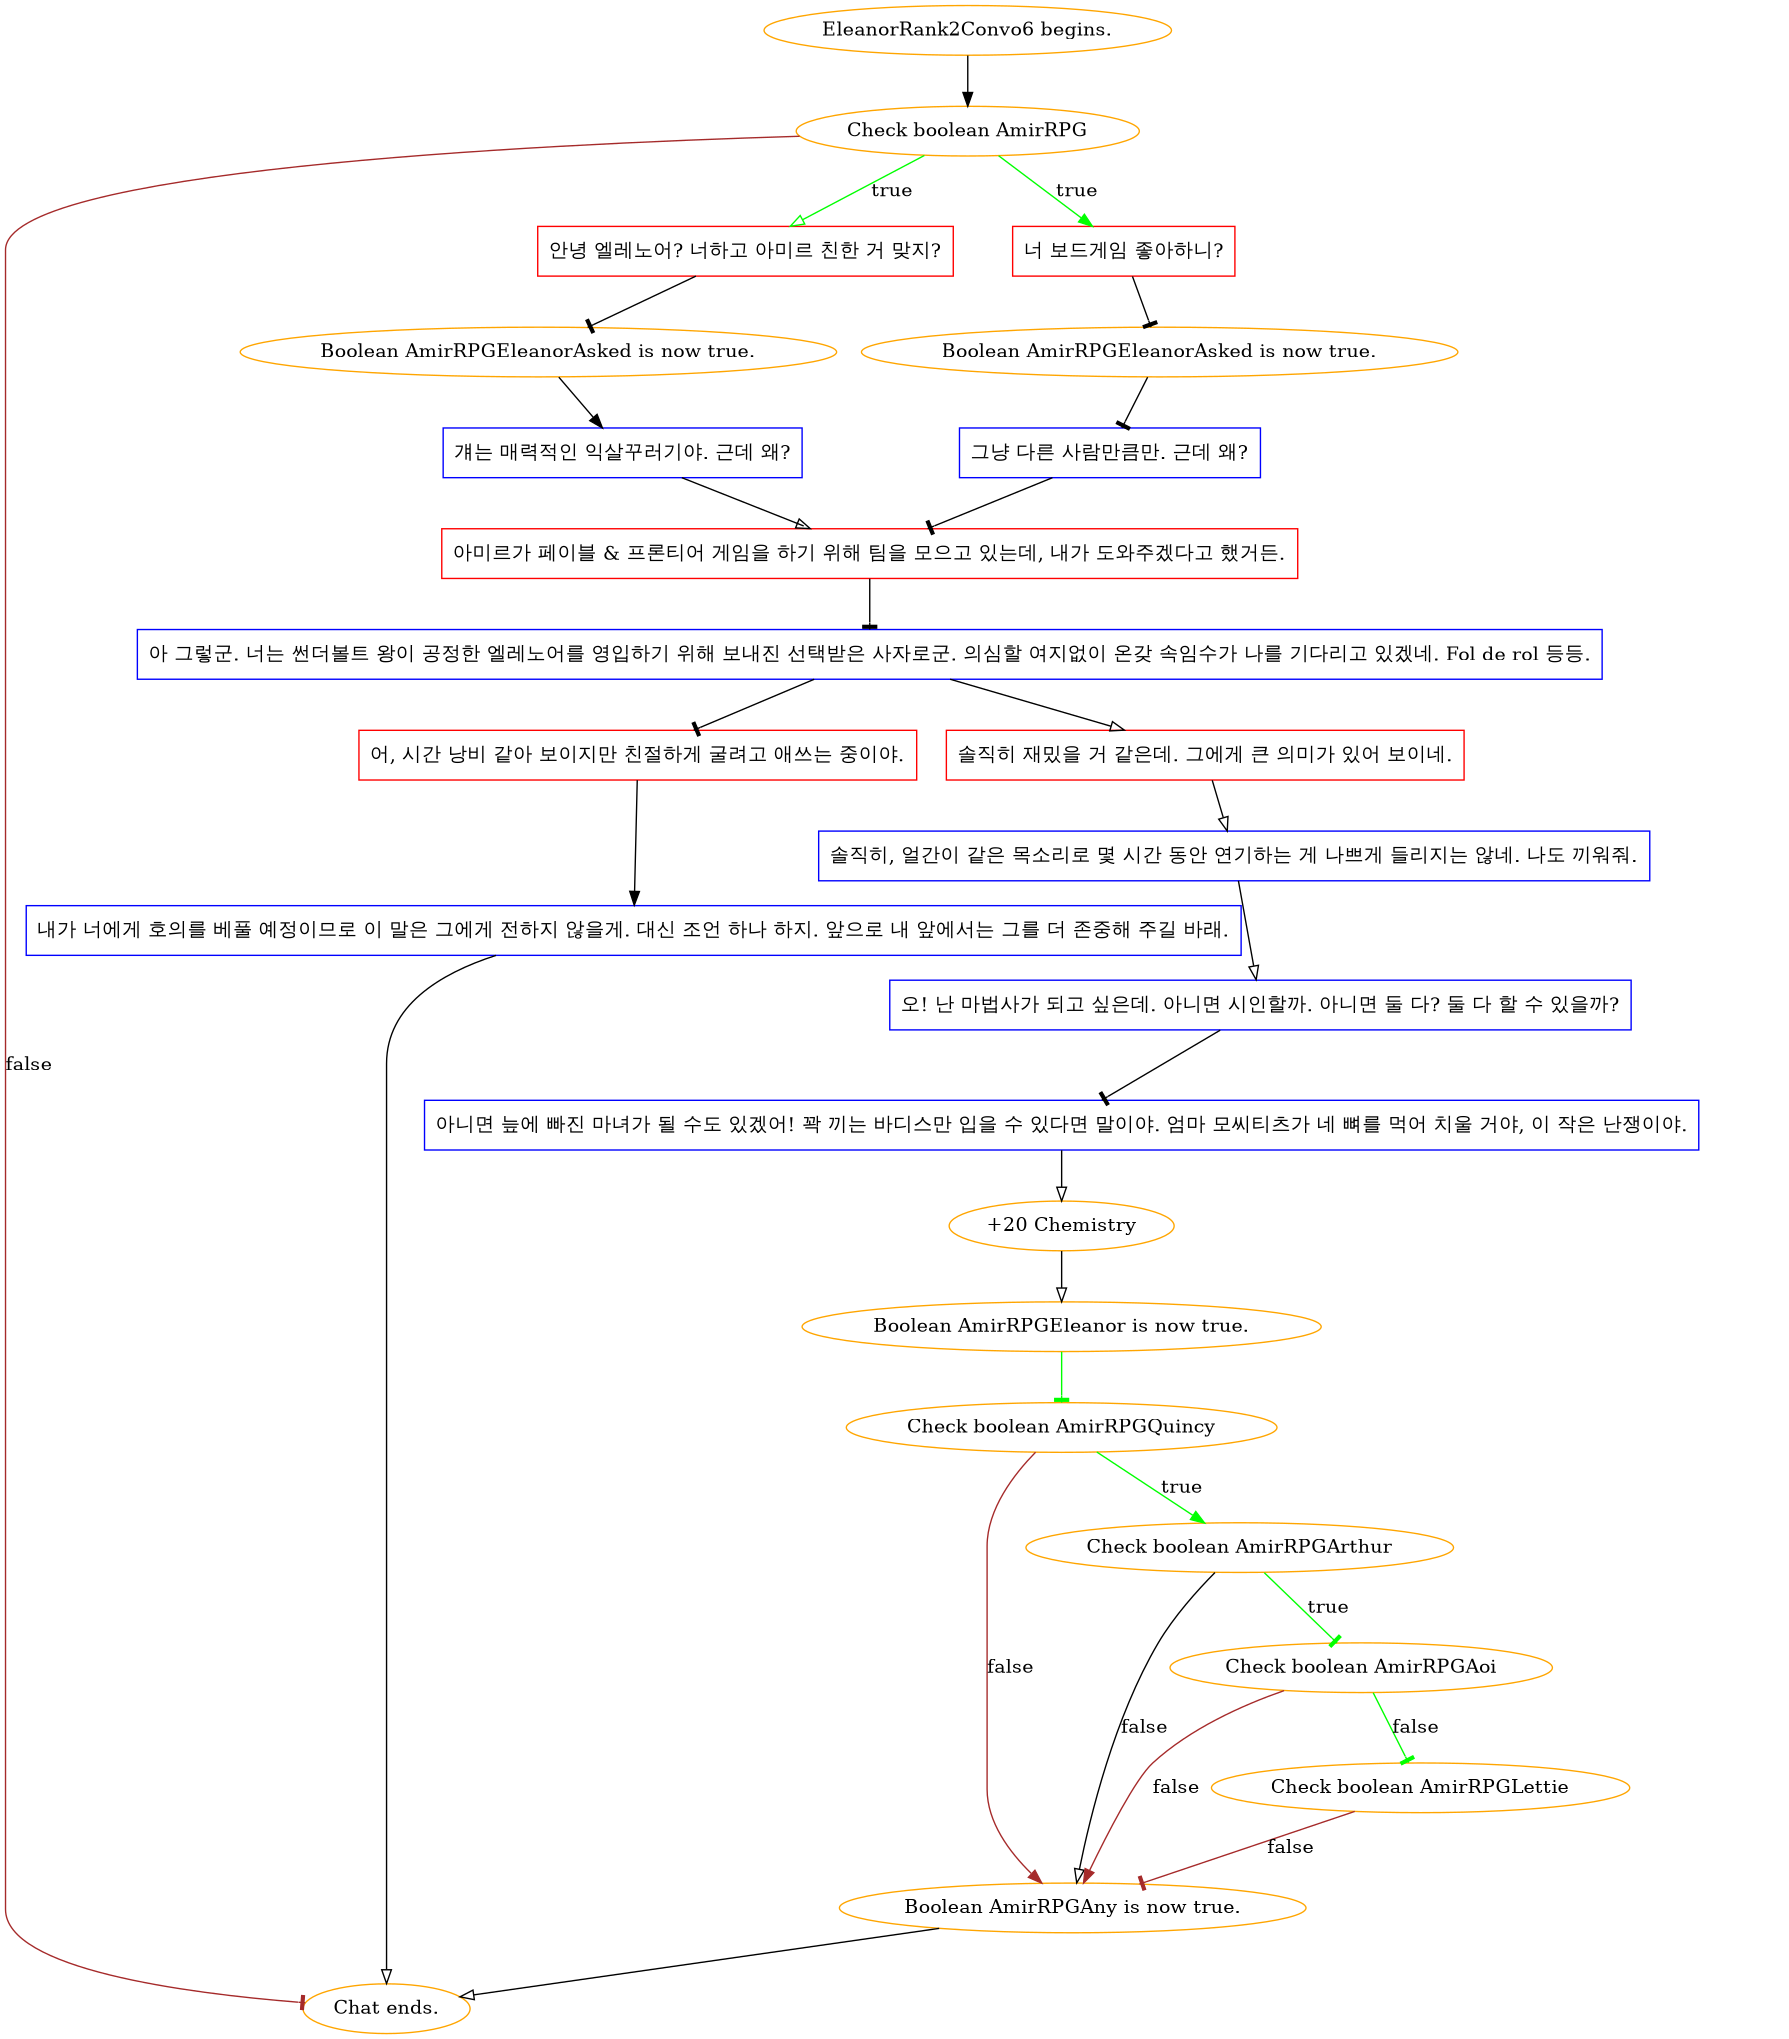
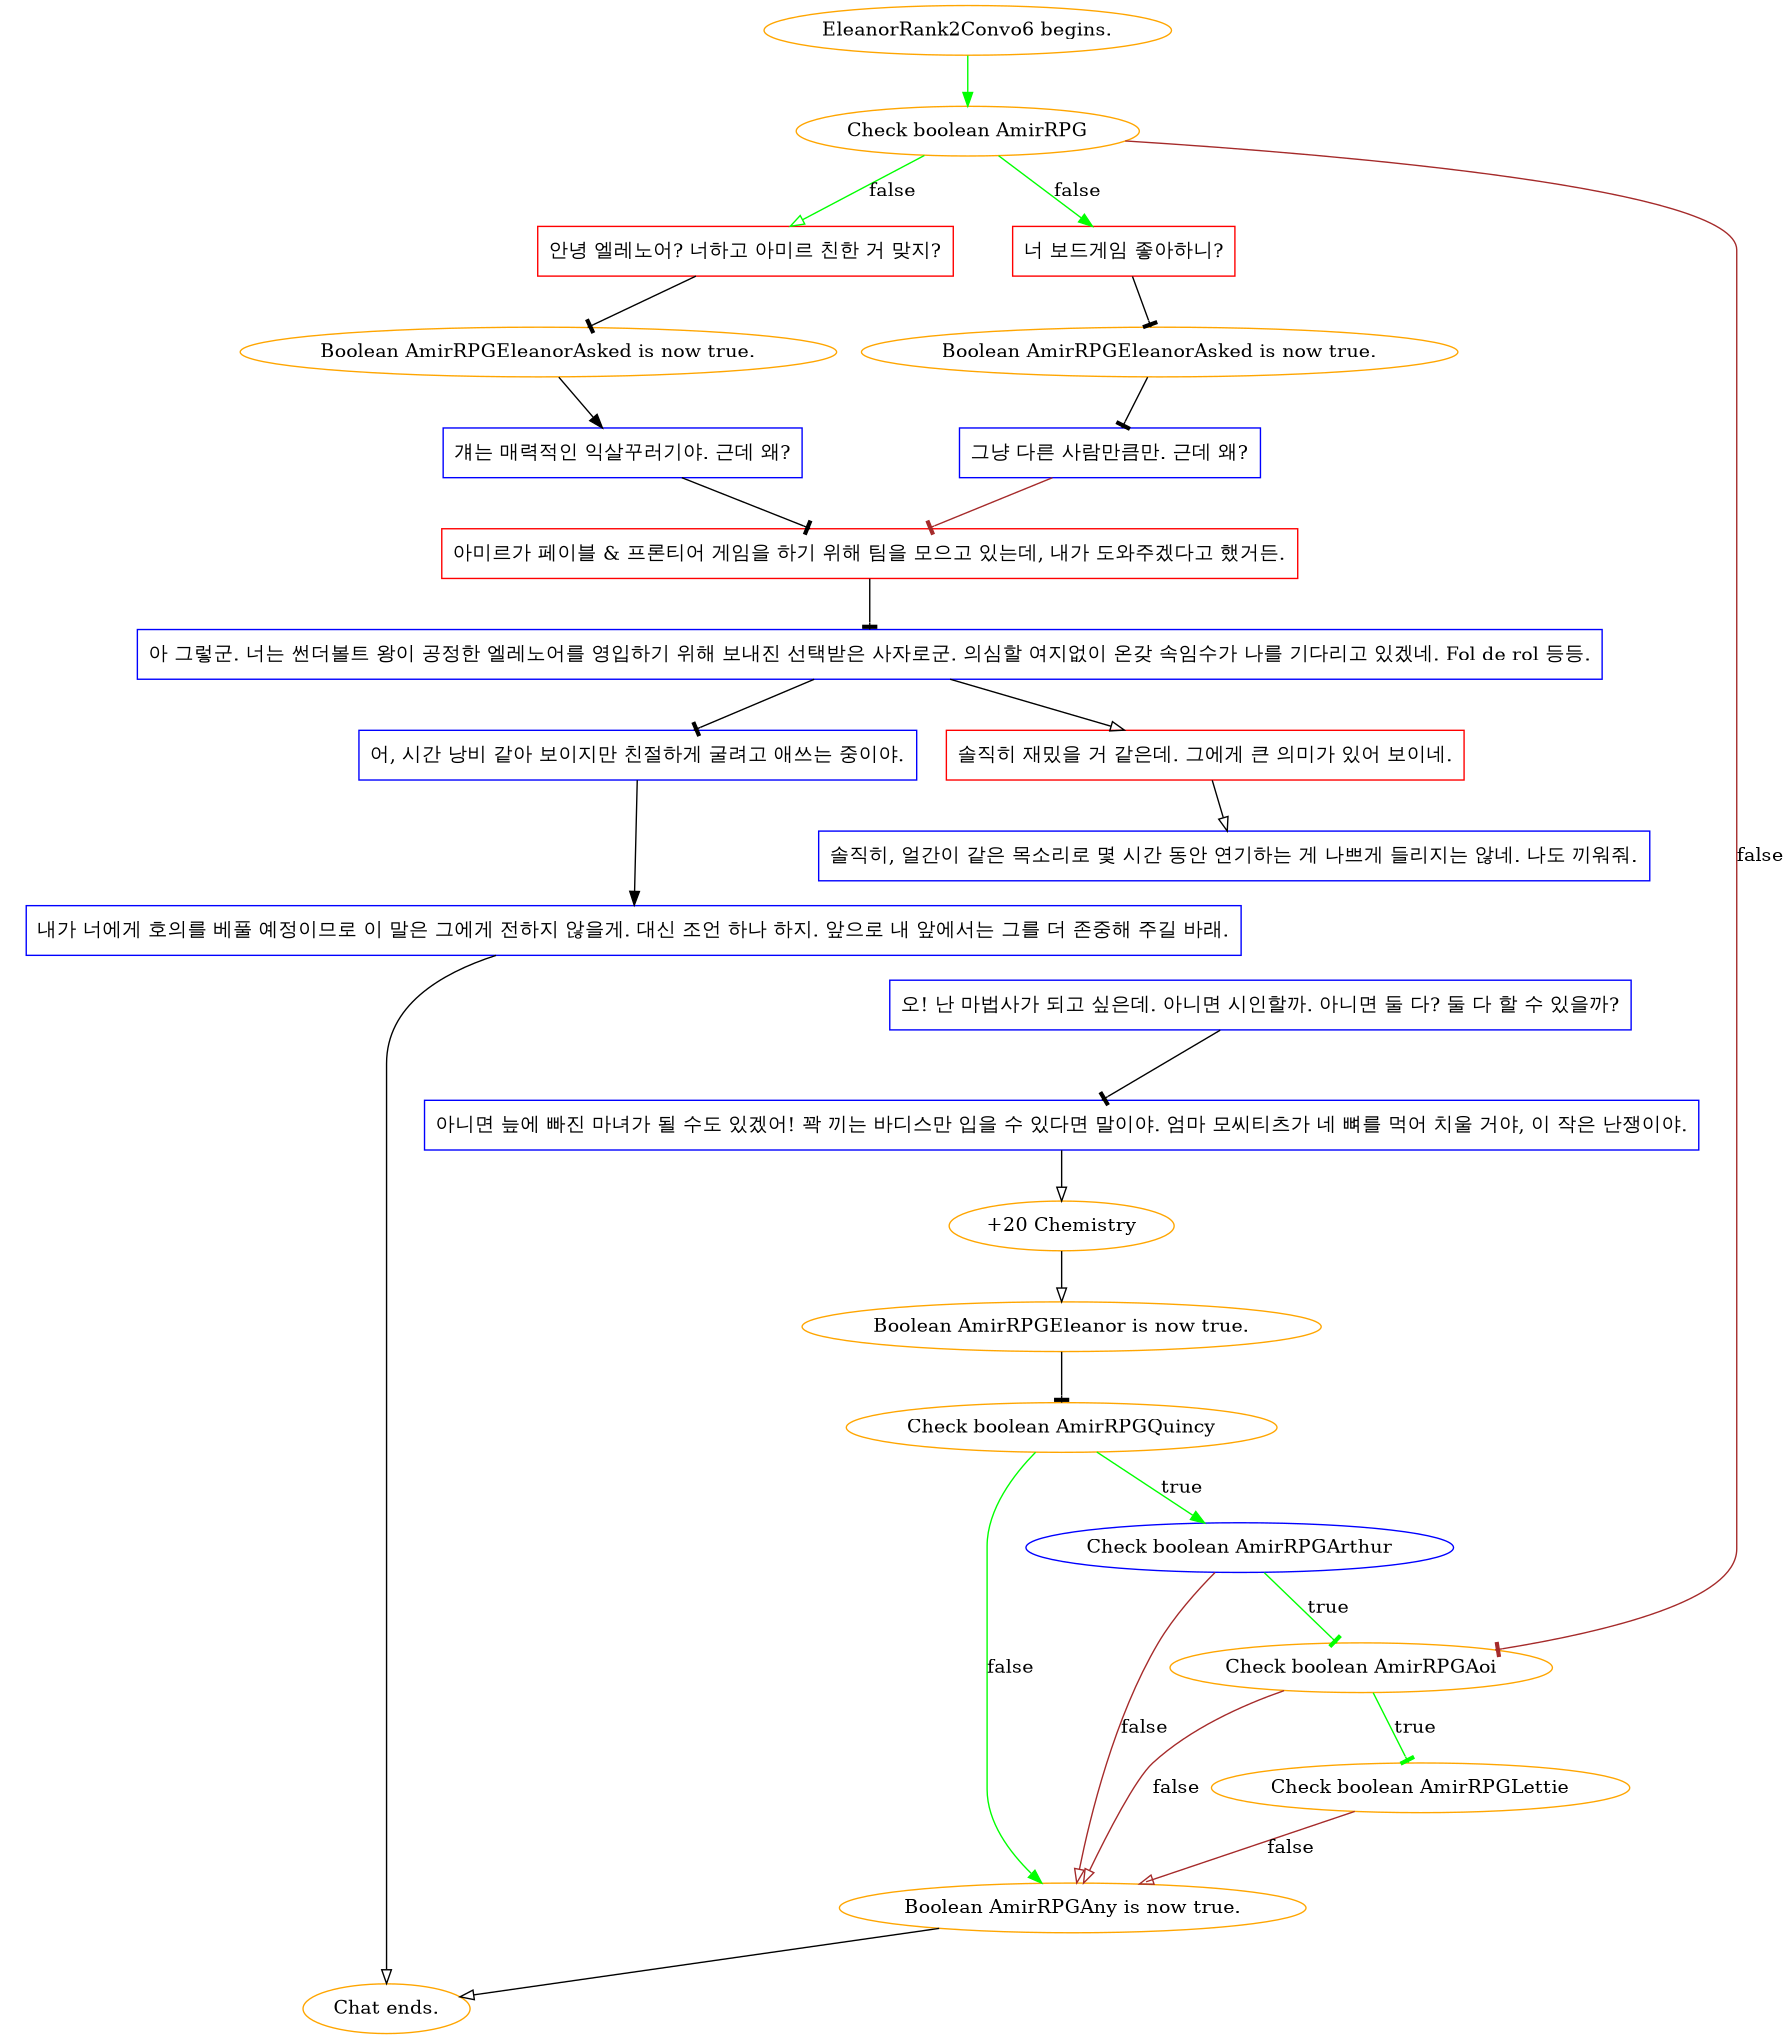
edge "EleanorRank2Convo6 begins." -> "Check boolean AmirRPG": color black -> green
edge "Check boolean AmirRPG" -> "안녕 엘레노어? 너하고 아미르 친한 거 맞지?": label "true" -> "false"
edge "Check boolean AmirRPG" -> "너 보드게임 좋아하니?": label "true" -> "false"
edge "걔는 매력적인 익살꾸러기야. 근데 왜?" -> "아미르가 페이블 & 프론티어 게임을 하기 위해 팀을 모으고 있는데, 내가 도와주겠다고 했거든.": arrowhead onormal -> tee
edge "그냥 다른 사람만큼만. 근데 왜?" -> "아미르가 페이블 & 프론티어 게임을 하기 위해 팀을 모으고 있는데, 내가 도와주겠다고 했거든.": color black -> brown
node "어, 시간 낭비 같아 보이지만 친절하게 굴려고 애쓰는 중이야.": color red -> blue
edge "Check boolean AmirRPG" -> "Chat ends.": now "Check boolean AmirRPG" -> "Check boolean AmirRPGAoi"
edge "솔직히, 얼간이 같은 목소리로 몇 시간 동안 연기하는 게 나쁘게 들리지는 않네. 나도 끼워줘." -> "오! 난 마법사가 되고 싶은데. 아니면 시인할까. 아니면 둘 다? 둘 다 할 수 있을까?": removed
edge "Boolean AmirRPGEleanor is now true." -> "Check boolean AmirRPGQuincy": color green -> black
node "Check boolean AmirRPGArthur": color orange -> blue
edge "Check boolean AmirRPGQuincy" -> "Boolean AmirRPGAny is now true.": color brown -> green
edge "Check boolean AmirRPGArthur" -> "Boolean AmirRPGAny is now true.": color black -> brown
edge "Check boolean AmirRPGAoi" -> "Check boolean AmirRPGLettie": label "false" -> "true"
edge "Check boolean AmirRPGAoi" -> "Boolean AmirRPGAny is now true.": arrowhead normal -> onormal
edge "Check boolean AmirRPGLettie" -> "Boolean AmirRPGAny is now true.": arrowhead tee -> onormal
